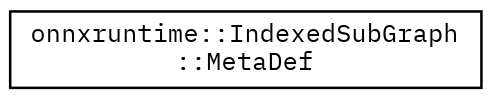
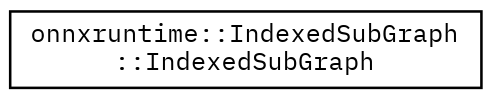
node "onnxruntime::IndexedSubGraph ::MetaDef": label "onnxruntime::IndexedSubGraph ::MetaDef" -> "onnxruntime::IndexedSubGraph ::IndexedSubGraph"
